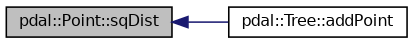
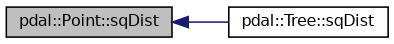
node "pdal::Tree::addPoint": label "pdal::Tree::addPoint" -> "pdal::Tree::sqDist"
